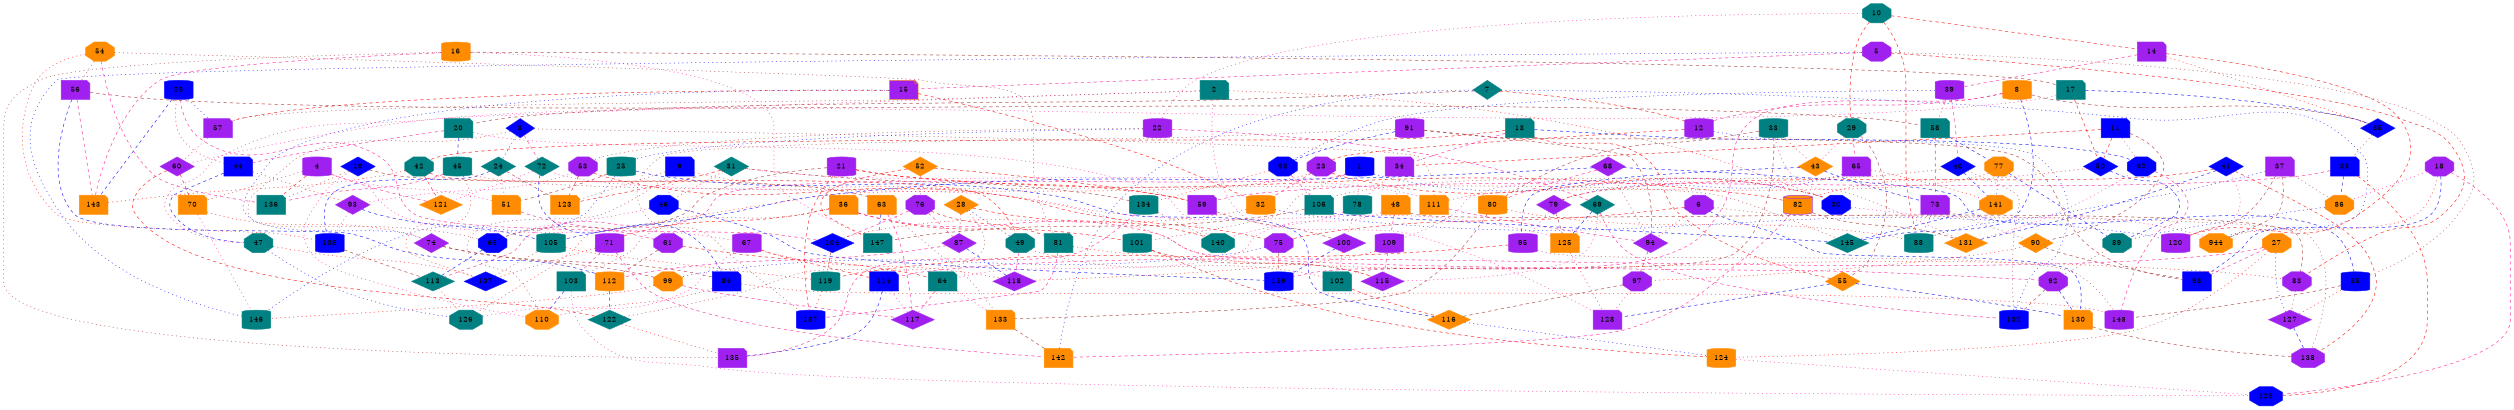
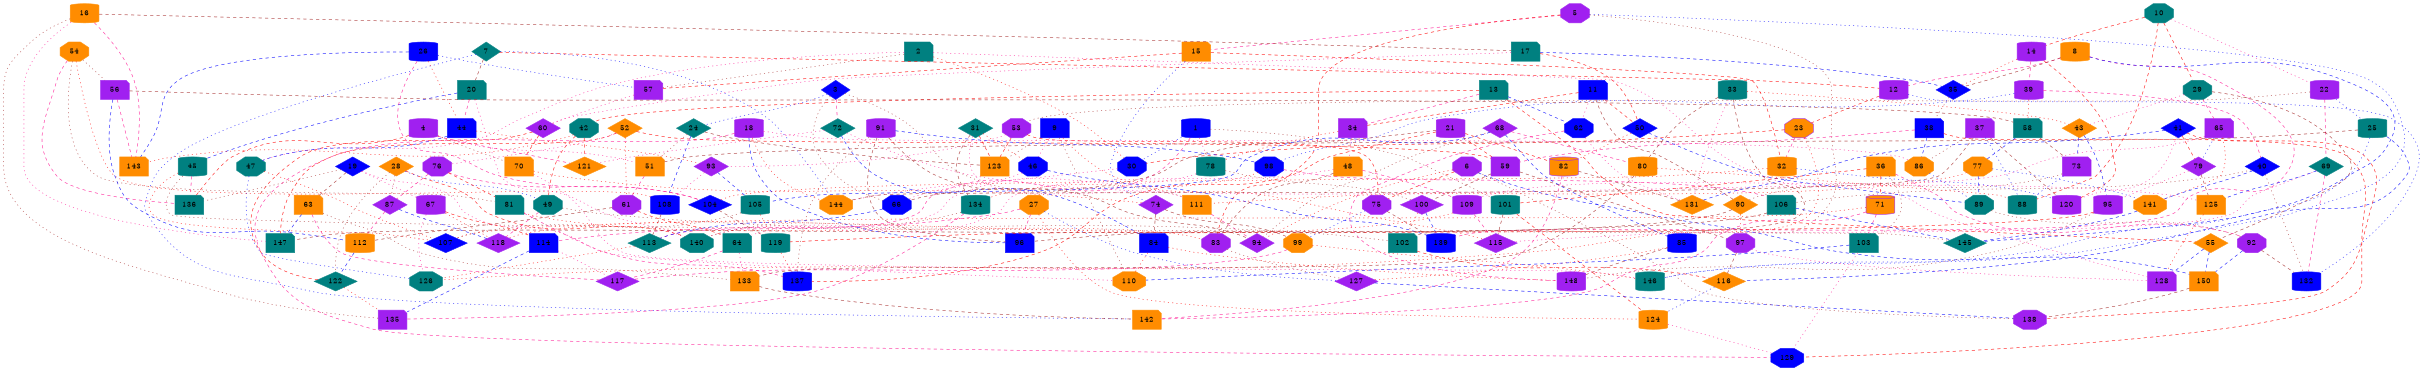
node "14": shape note -> cylinder
node "15": fillcolor purple -> darkorange
edge "52" -- "61": added
node "23": fillcolor purple -> darkorange
node "18": shape octagon -> cylinder
node "71": fillcolor purple -> darkorange
node "944": label "944" -> "144"
edge "94" -- "97": now "59" -- "97"
node "130": label "130" -> "150"
